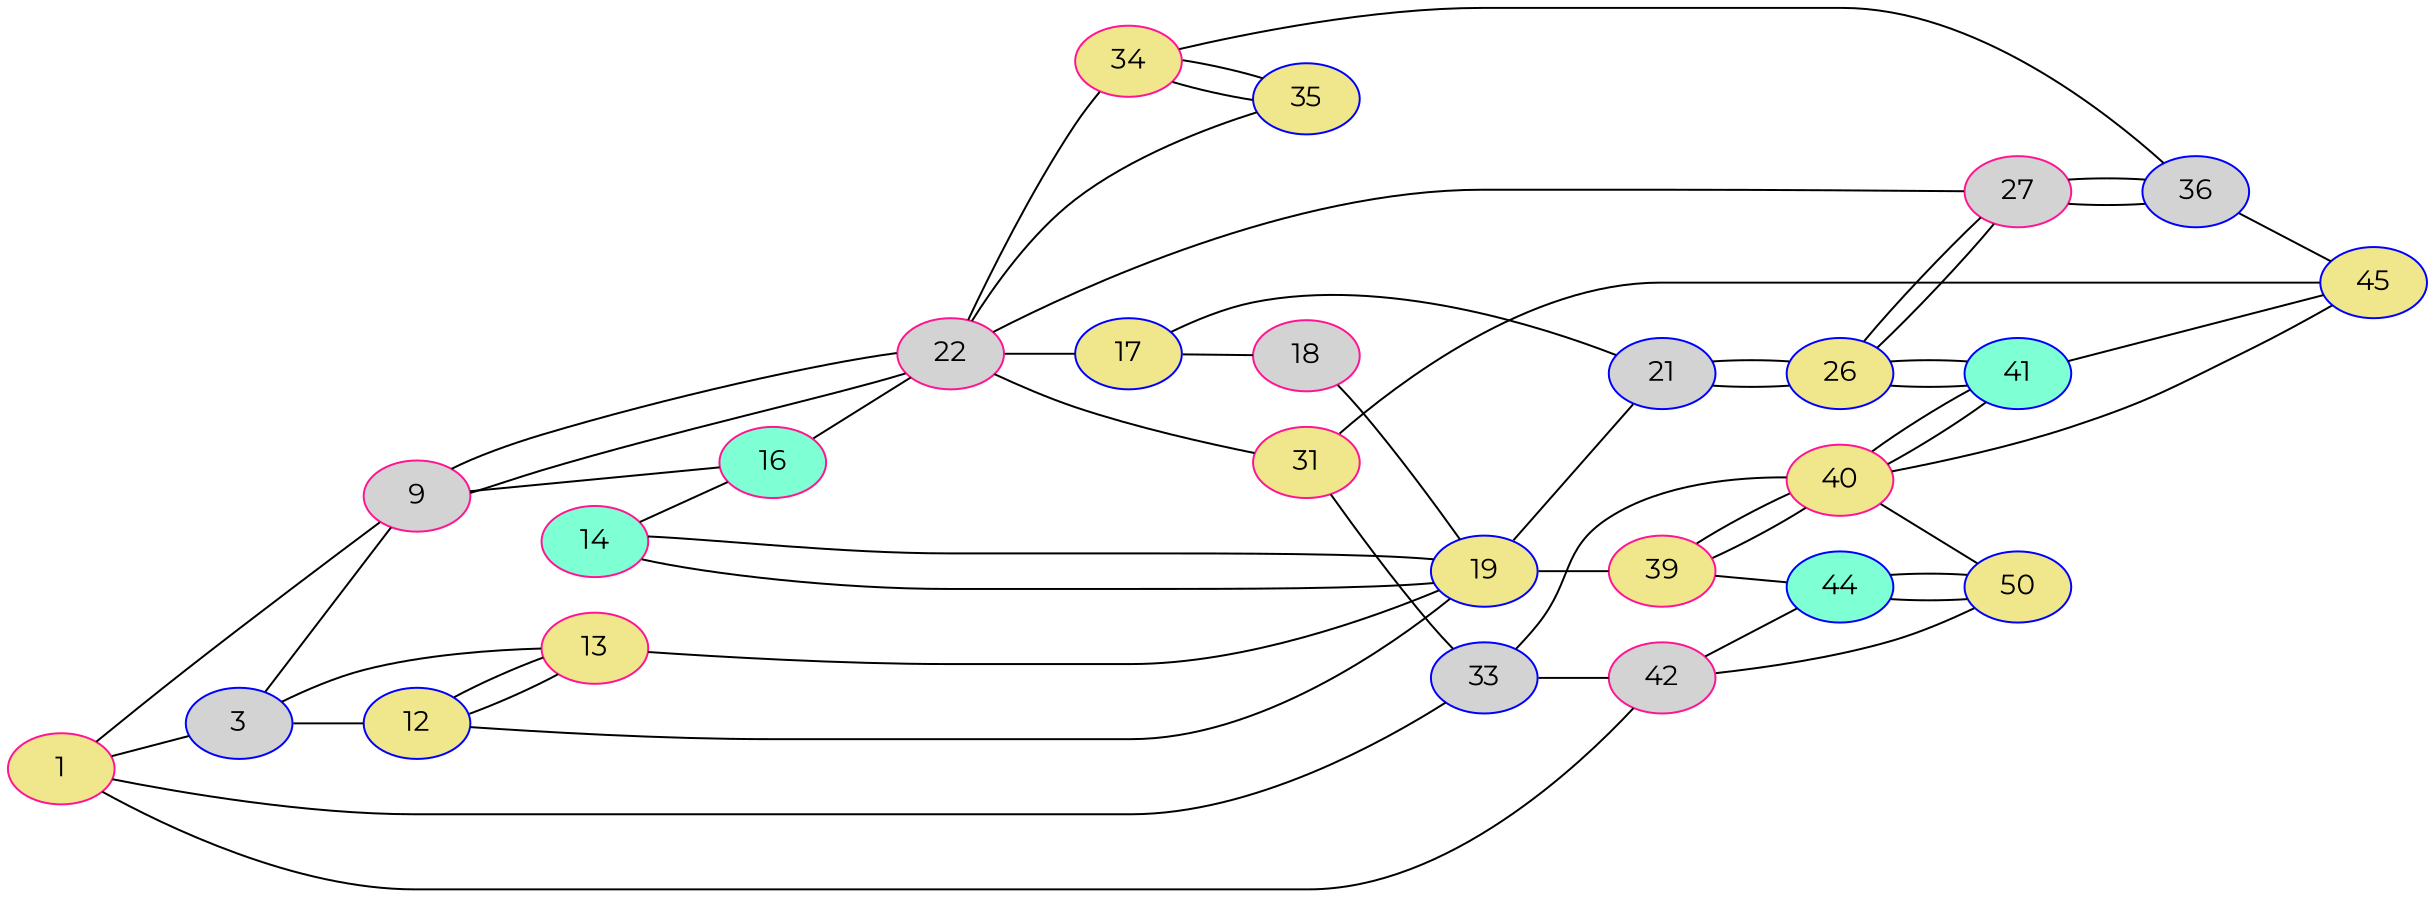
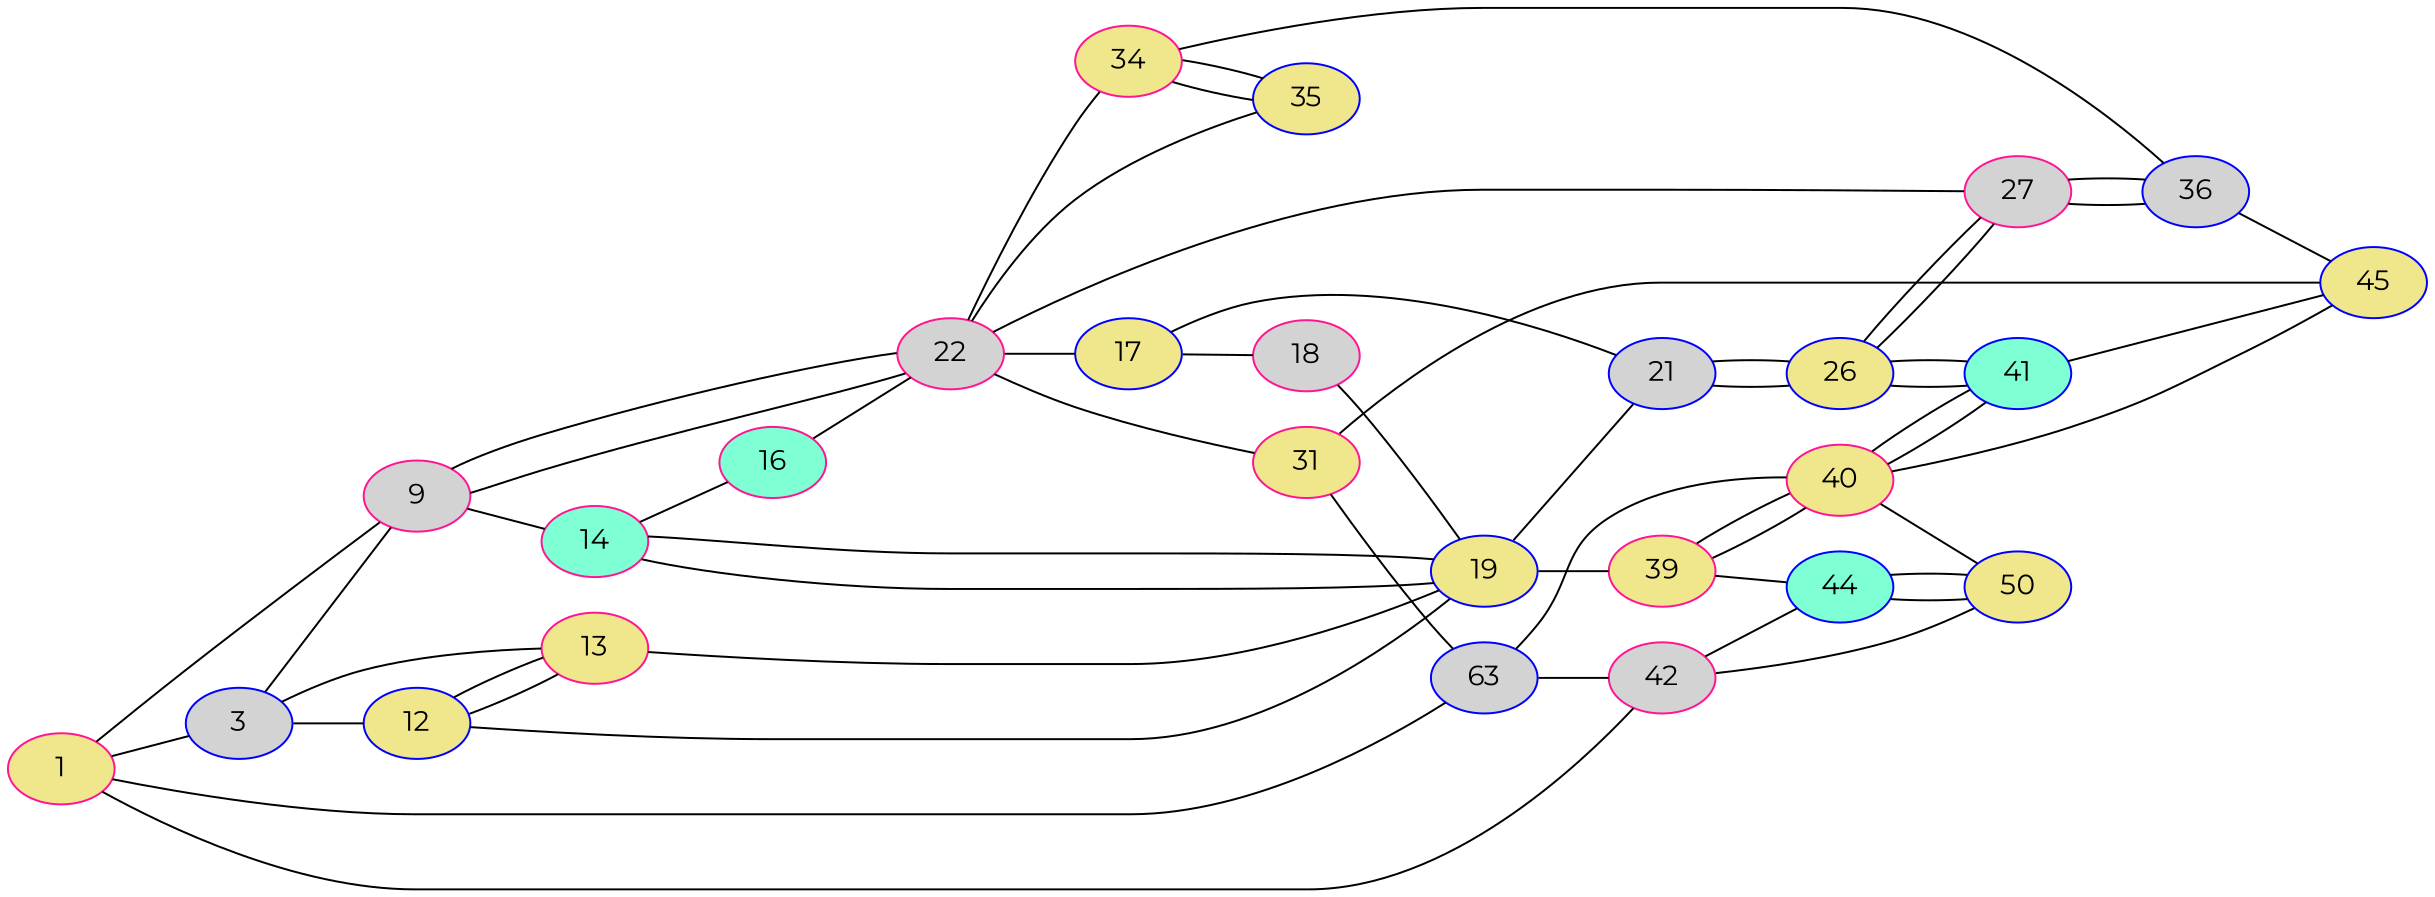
edge "16" -- "9": now "14" -- "9"
node "33": label "33" -> "63"
